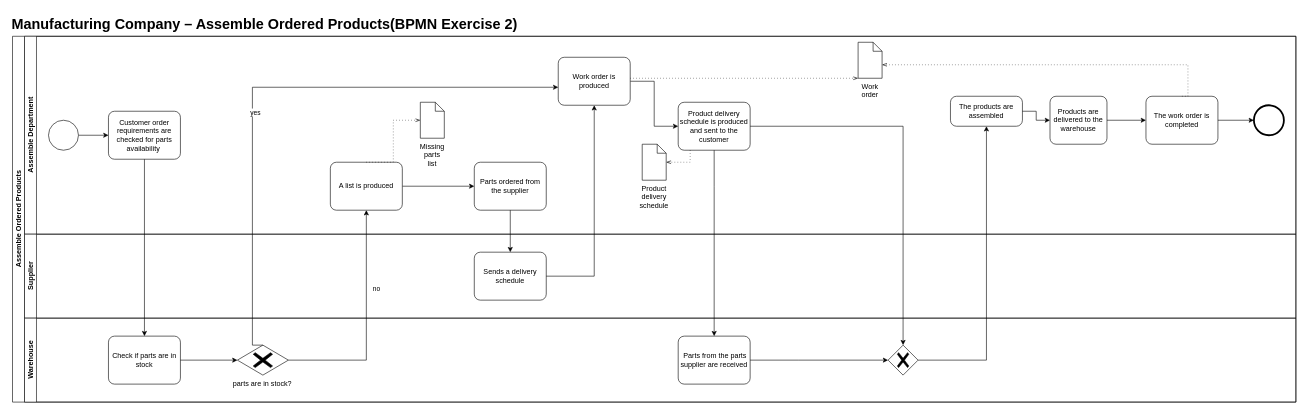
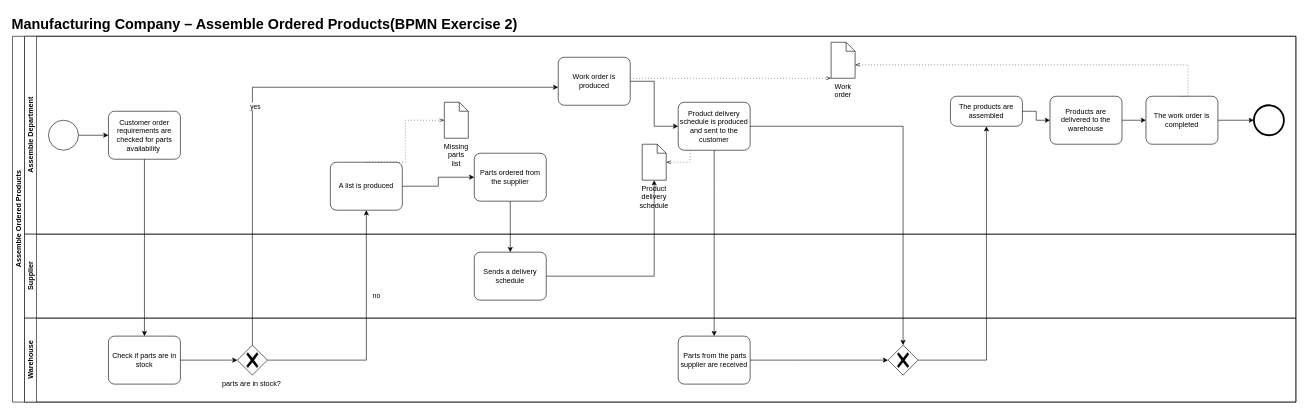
node "Work order": moved (870, 60) -> (843, 60)
edge "Sends a delivery schedule" -> "Work order is produced": now "Sends a delivery schedule" -> "Product delivery schedule"
node "Missing parts list": moved (432, 120) -> (456, 120)
node "Products are delivered to the warehouse": size 57x48 -> 72x48
node "Parts ordered from the supplier": moved (510, 186) -> (510, 177)
node "parts are in stock?": size 51x30 -> 30x30
